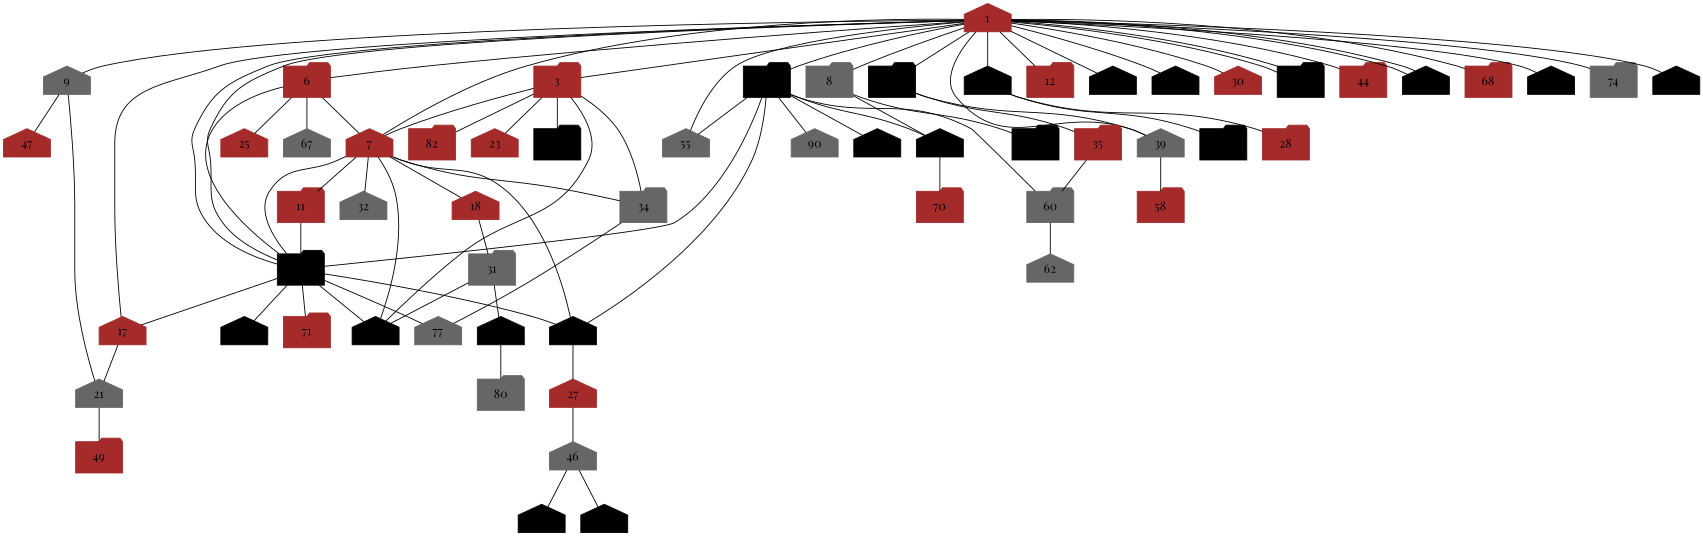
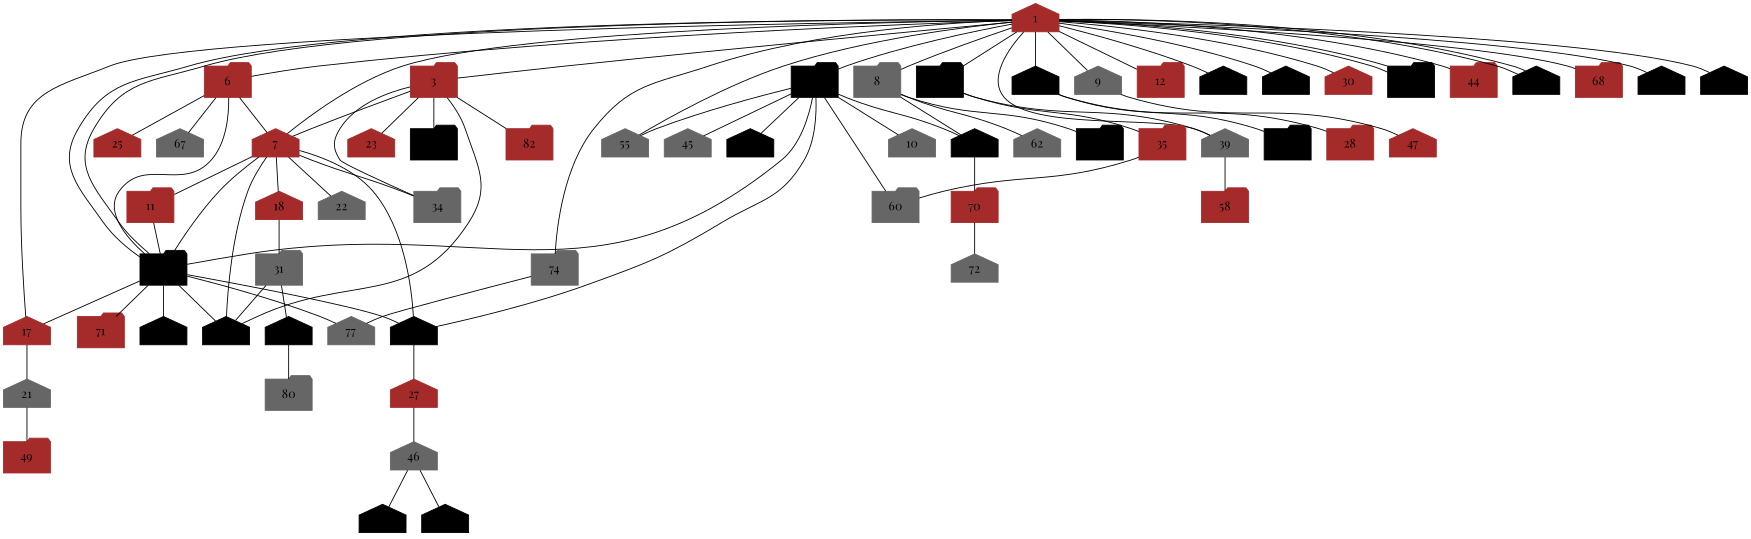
node "45": added
node "90": label "90" -> "10"
node "32": label "32" -> "22"
edge "60" -- "62": now "8" -- "62"
edge "9" -- "21": removed
node "72": added
edge "34" -- "77": now "74" -- "77"
